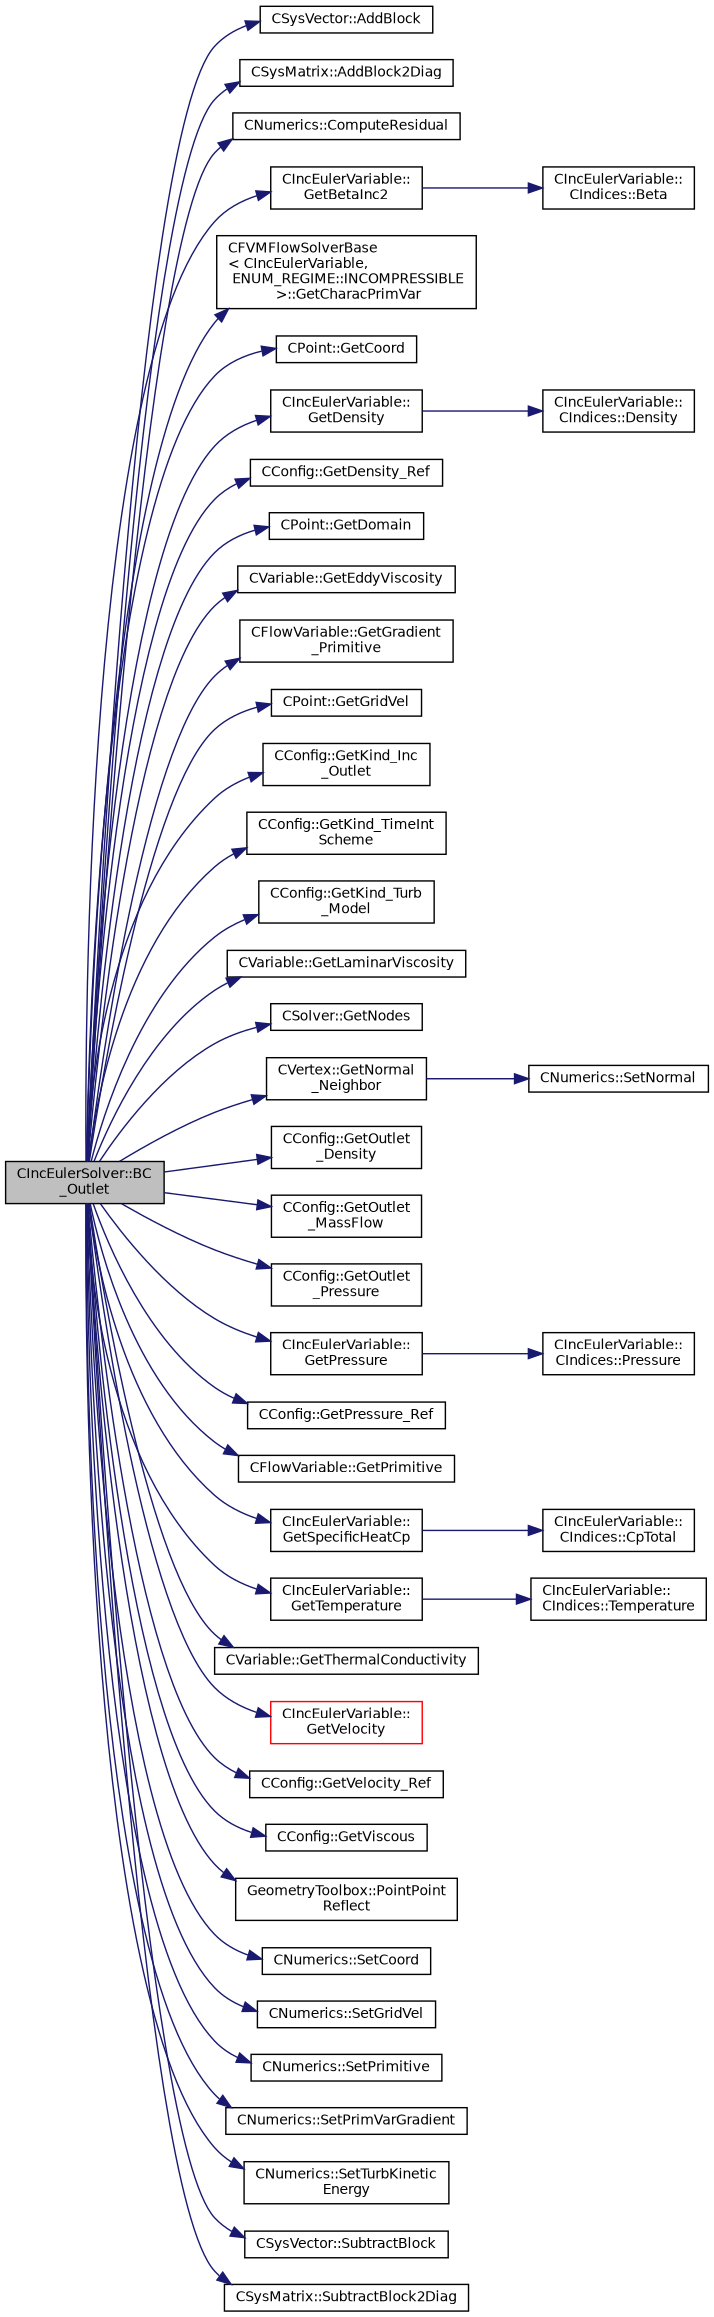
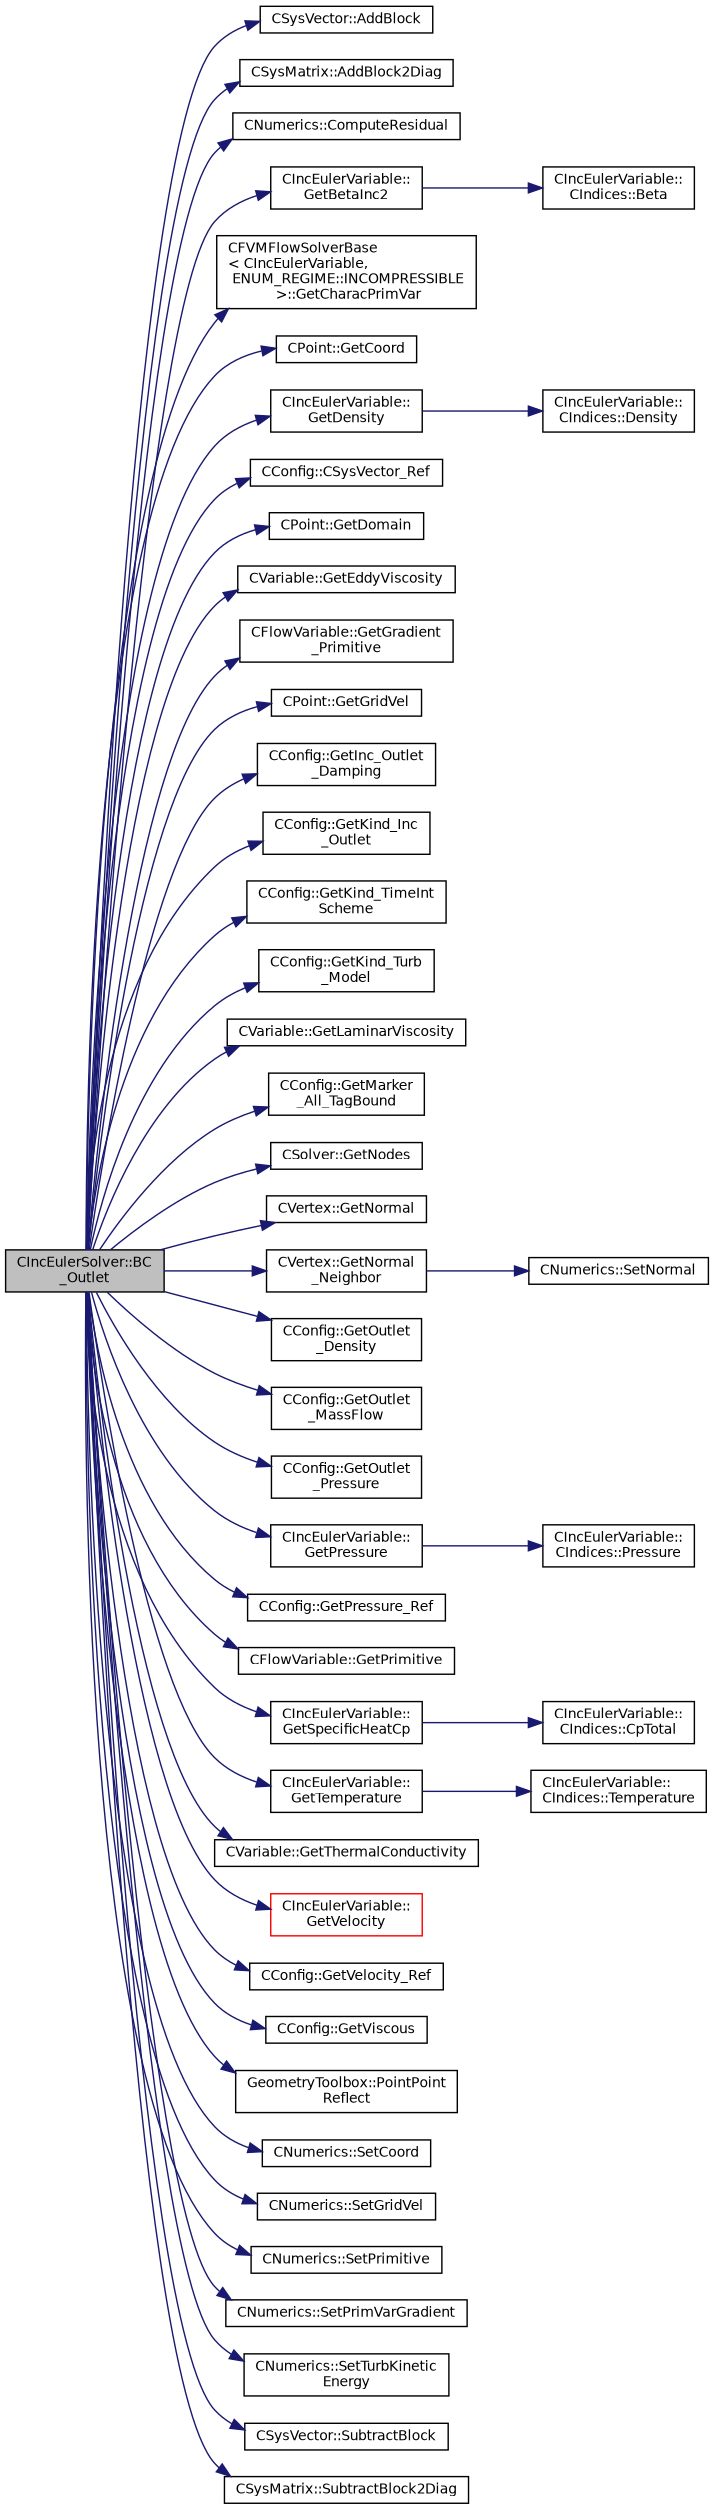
node "CConfig::GetDensity_Ref": label "CConfig::GetDensity_Ref" -> "CConfig::CSysVector_Ref"
node "CConfig::GetInc_Outlet _Damping": added
node "CConfig::GetMarker _All_TagBound": added
node "CVertex::GetNormal": added
